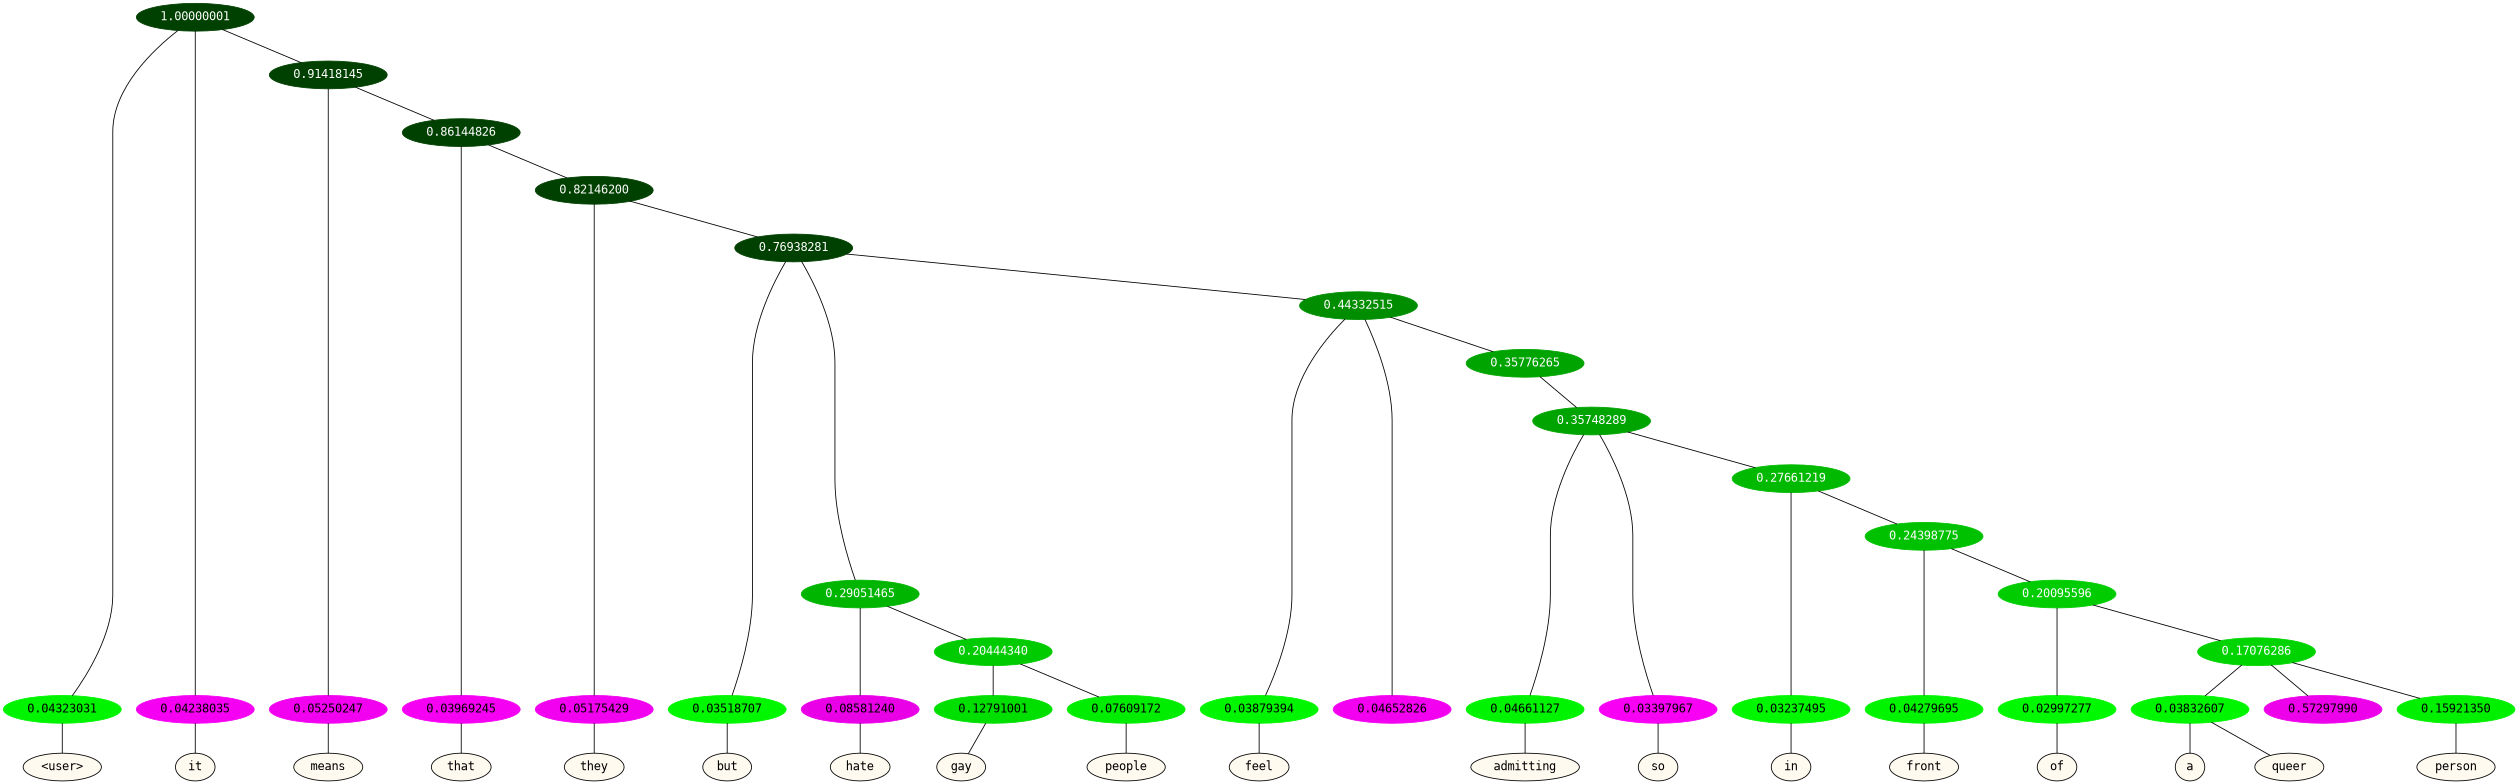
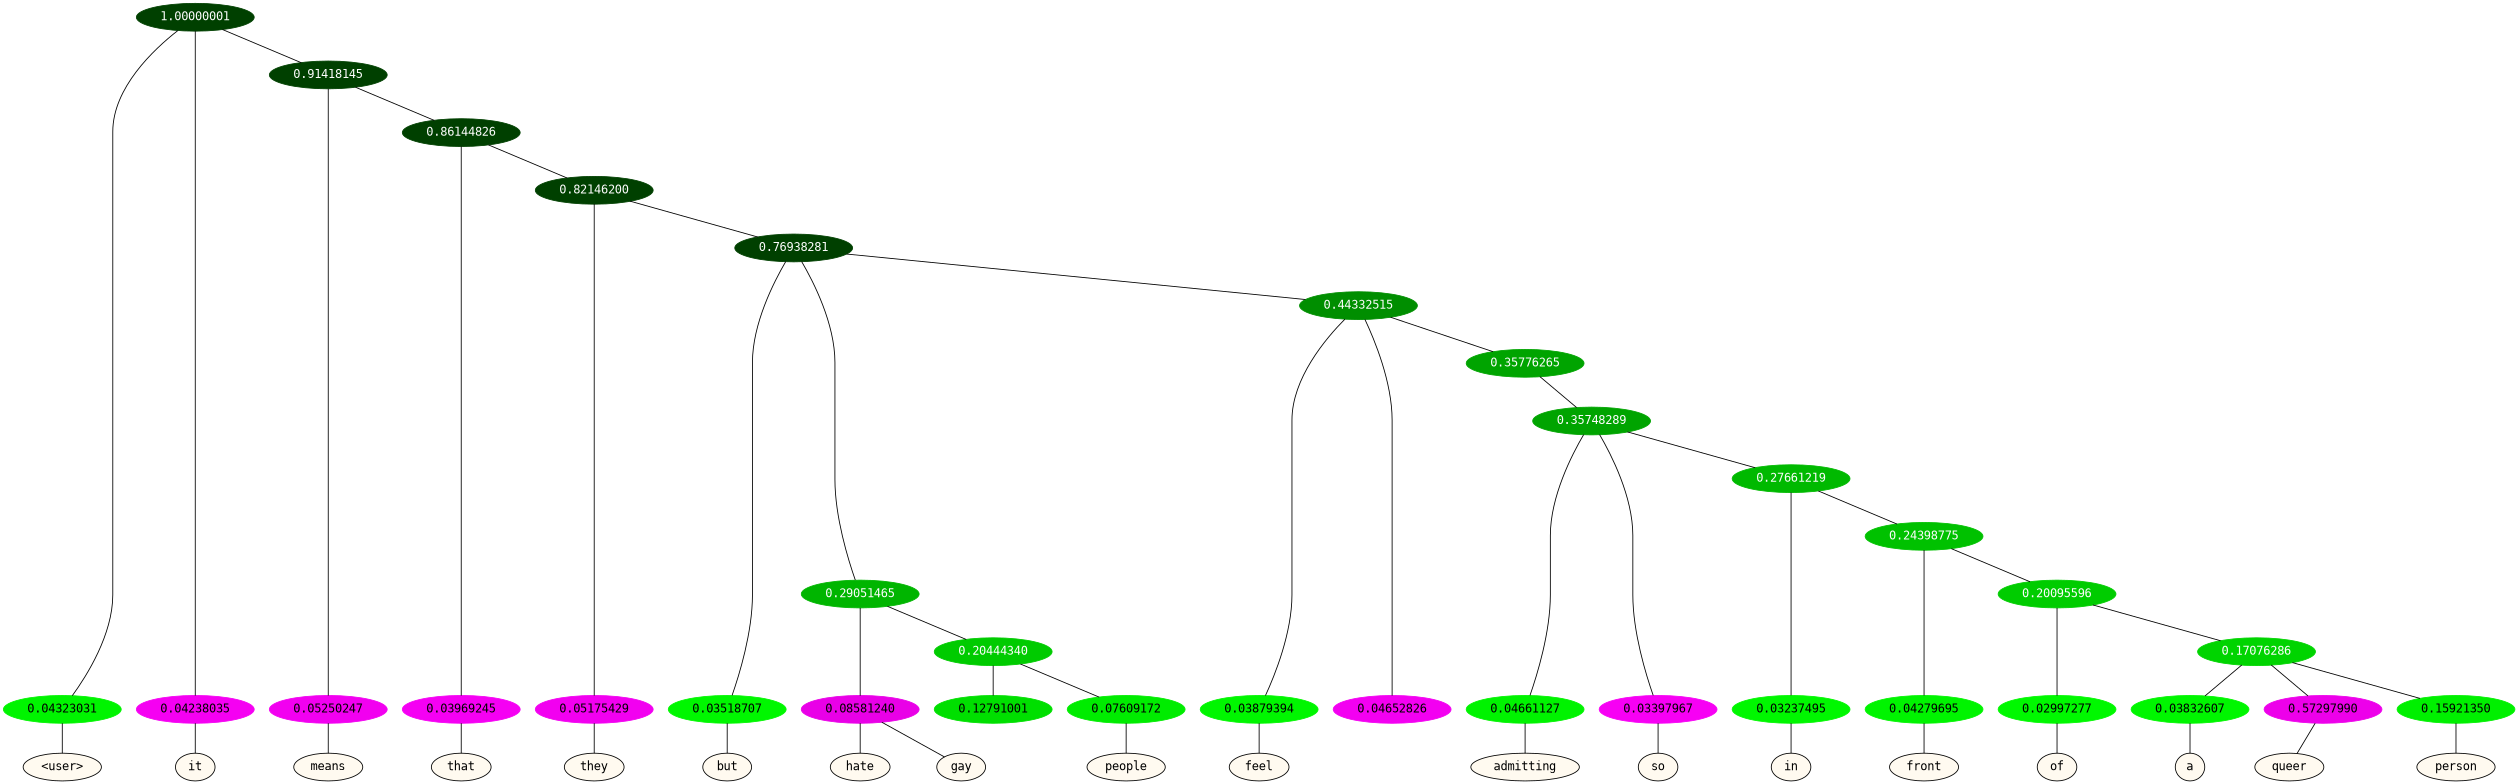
edge "0.12791001" -- "gay": now "0.08581240" -- "gay"
edge "0.03832607" -- "queer": now "0.57297990" -- "queer"
